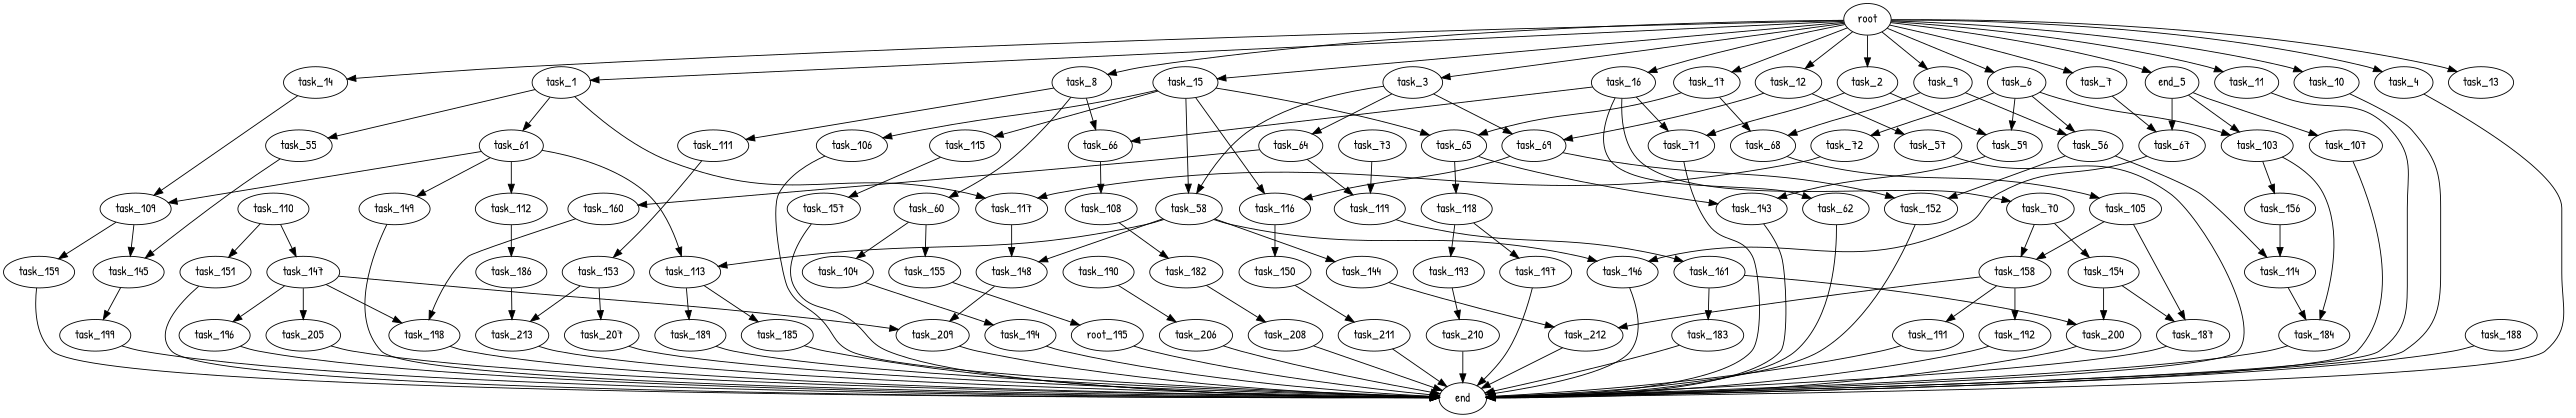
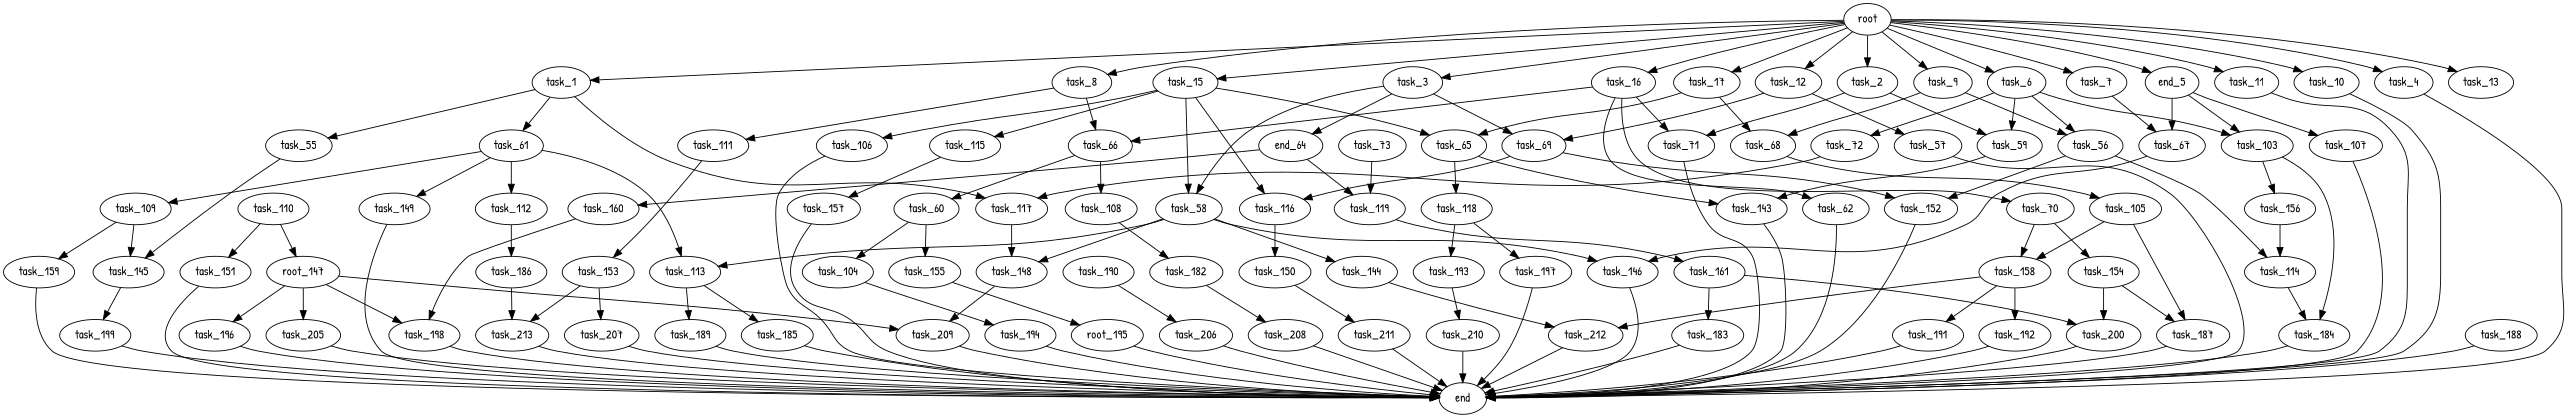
node "task_14": removed
node "task_64": label "task_64" -> "end_64"
edge "task_8" -> "task_60": now "task_66" -> "task_60"
node "task_147": label "task_147" -> "root_147"
